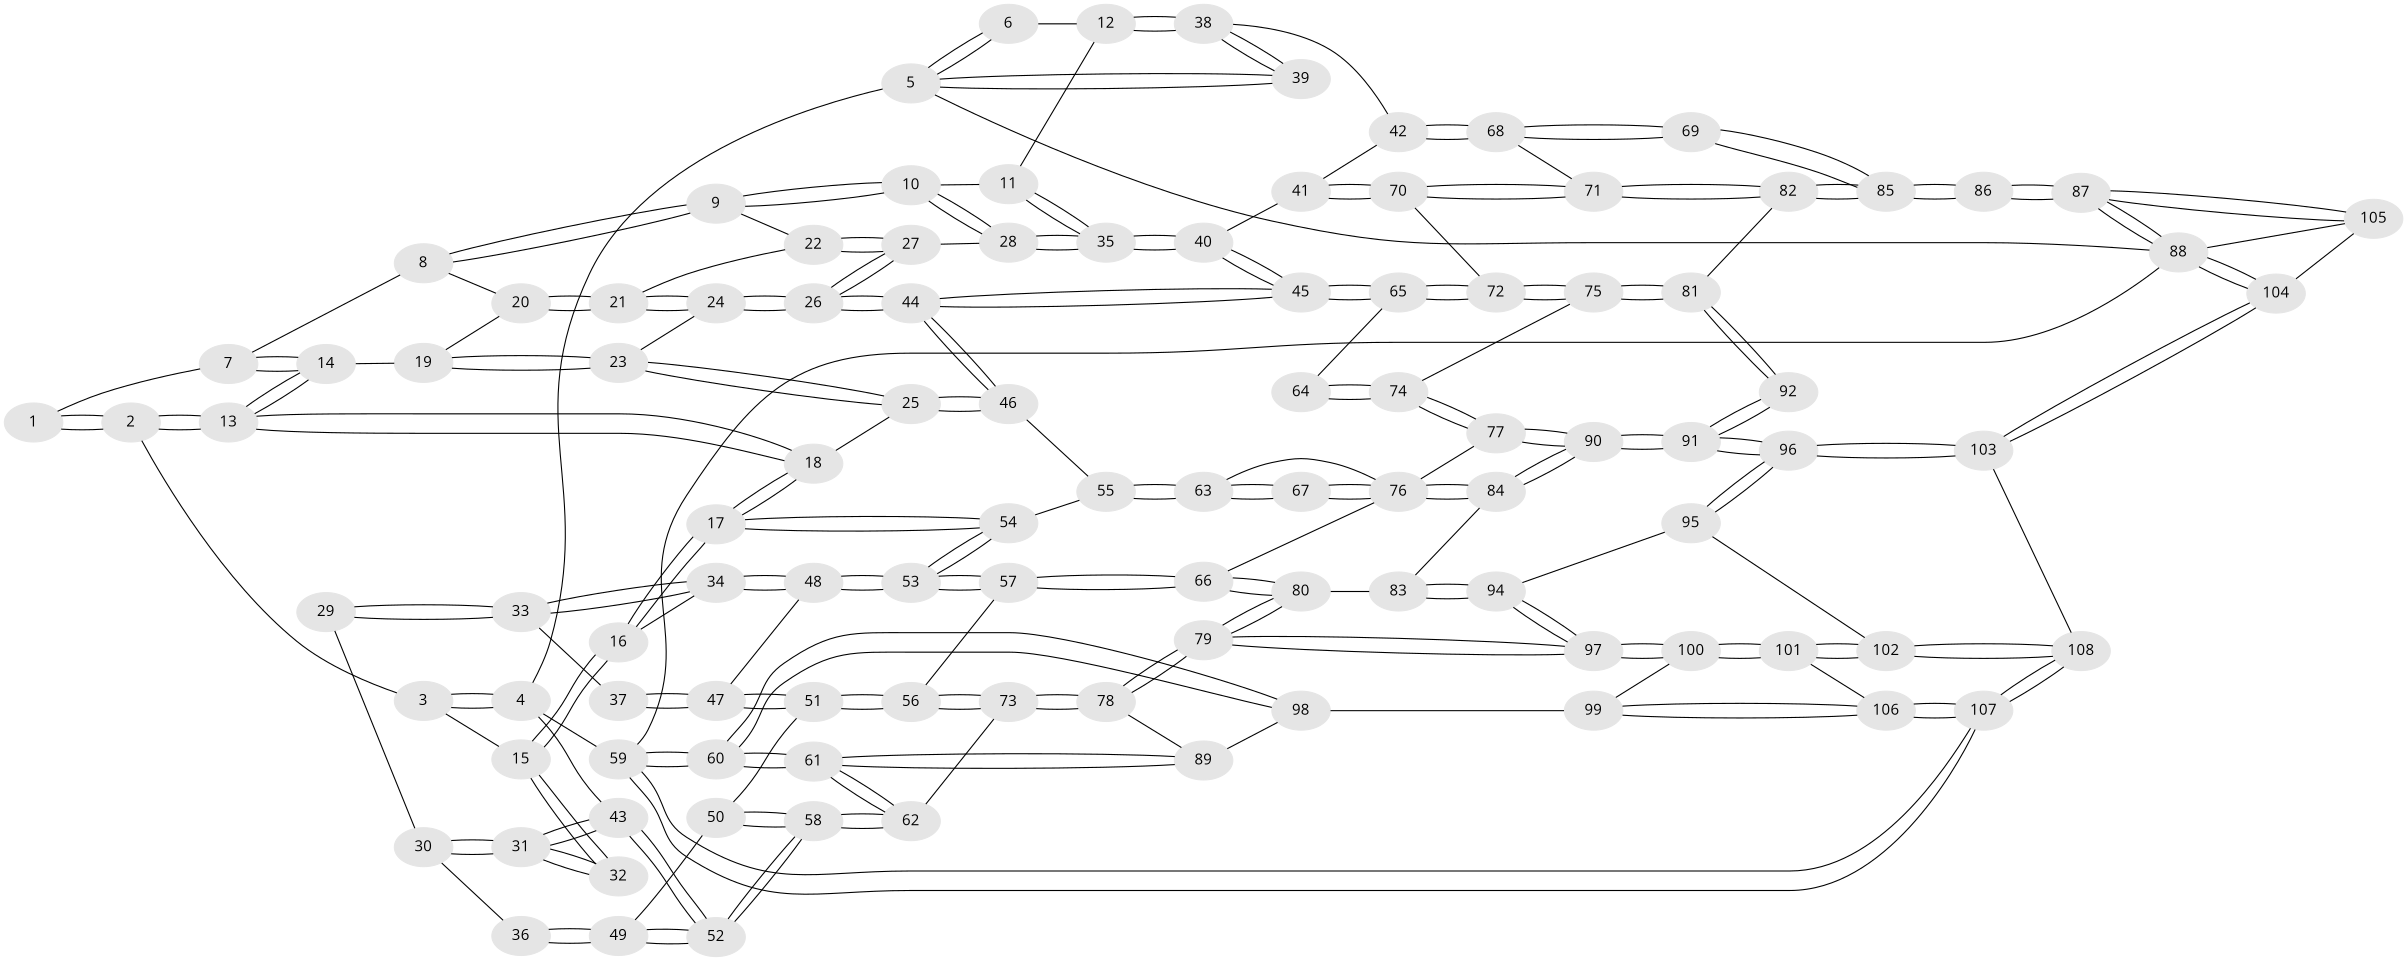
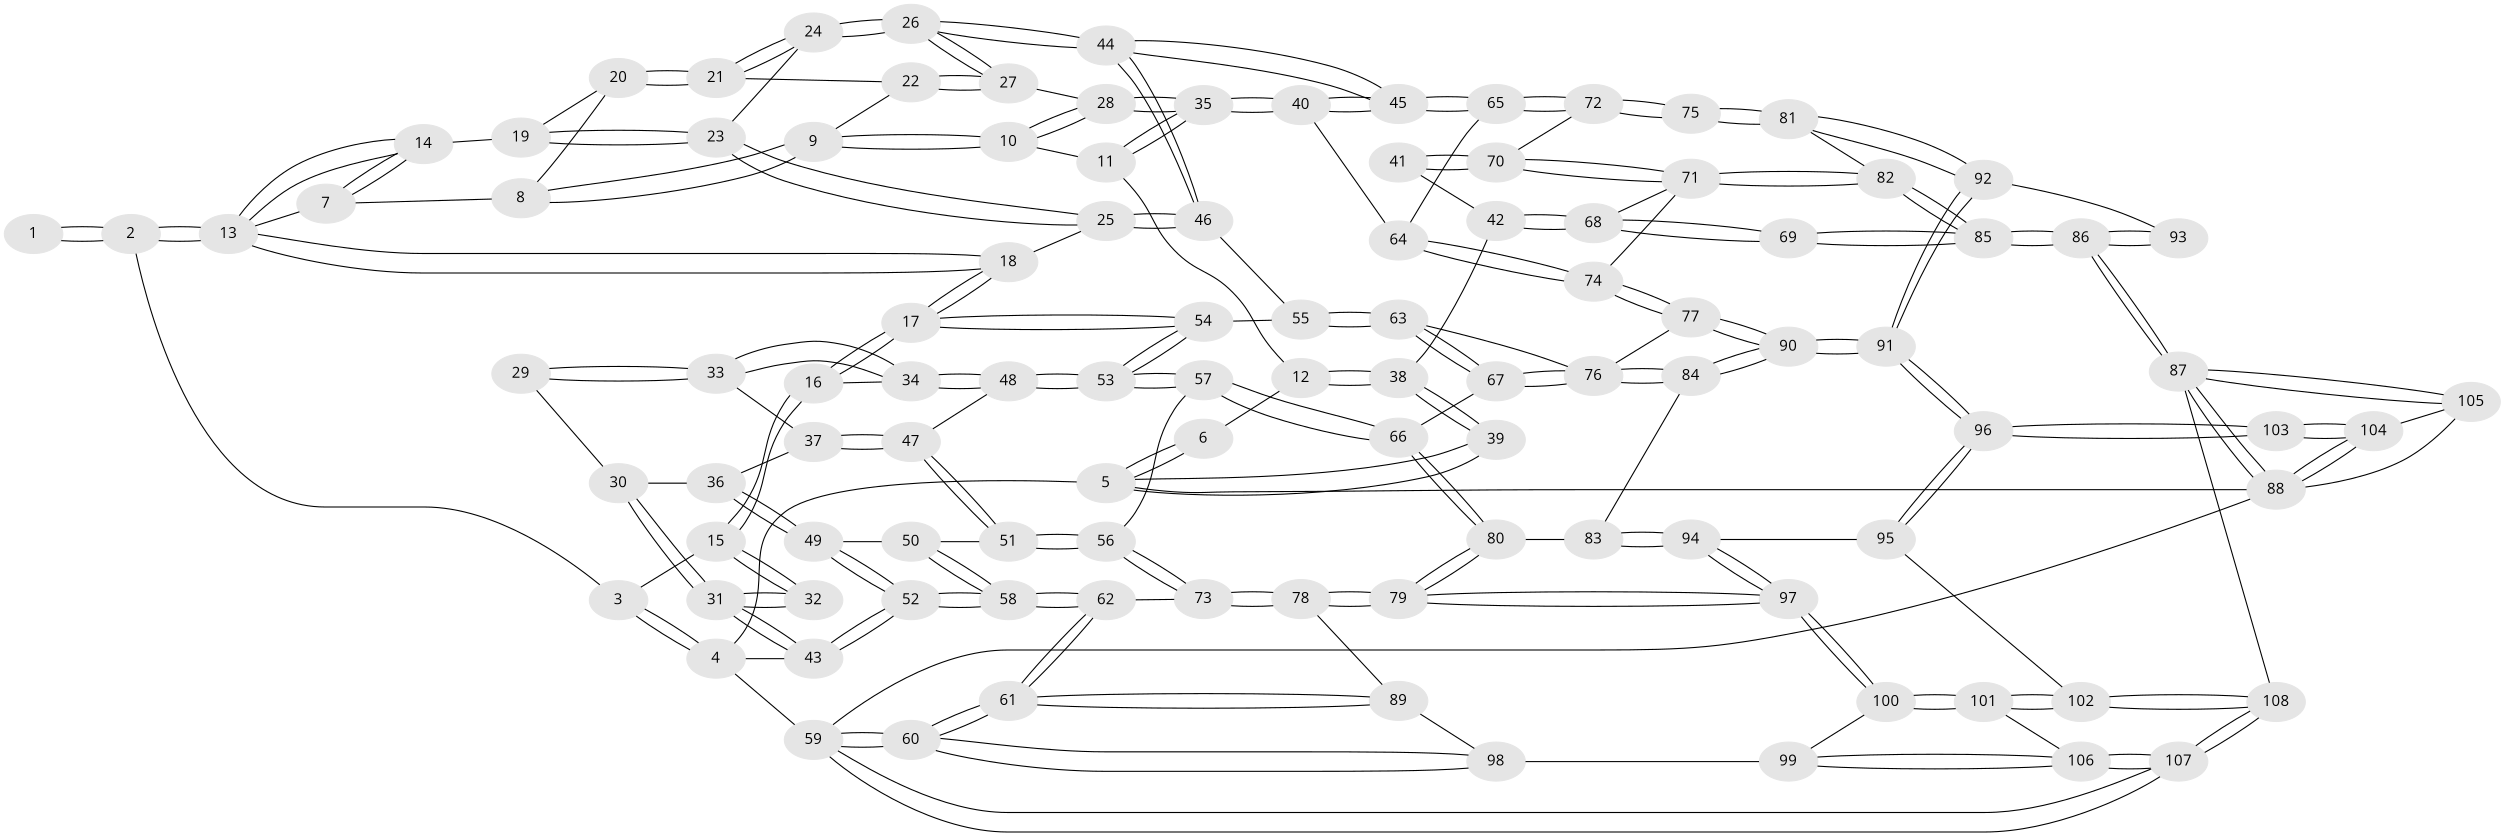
edge "41" -- "40": now "64" -- "40"
node "93": added
edge "75" -- "74": now "71" -- "74"
edge "7" -- "1": now "7" -- "13"
edge "37" -- "36": added
edge "76" -- "66": now "67" -- "66"
edge "103" -- "108": now "87" -- "108"
